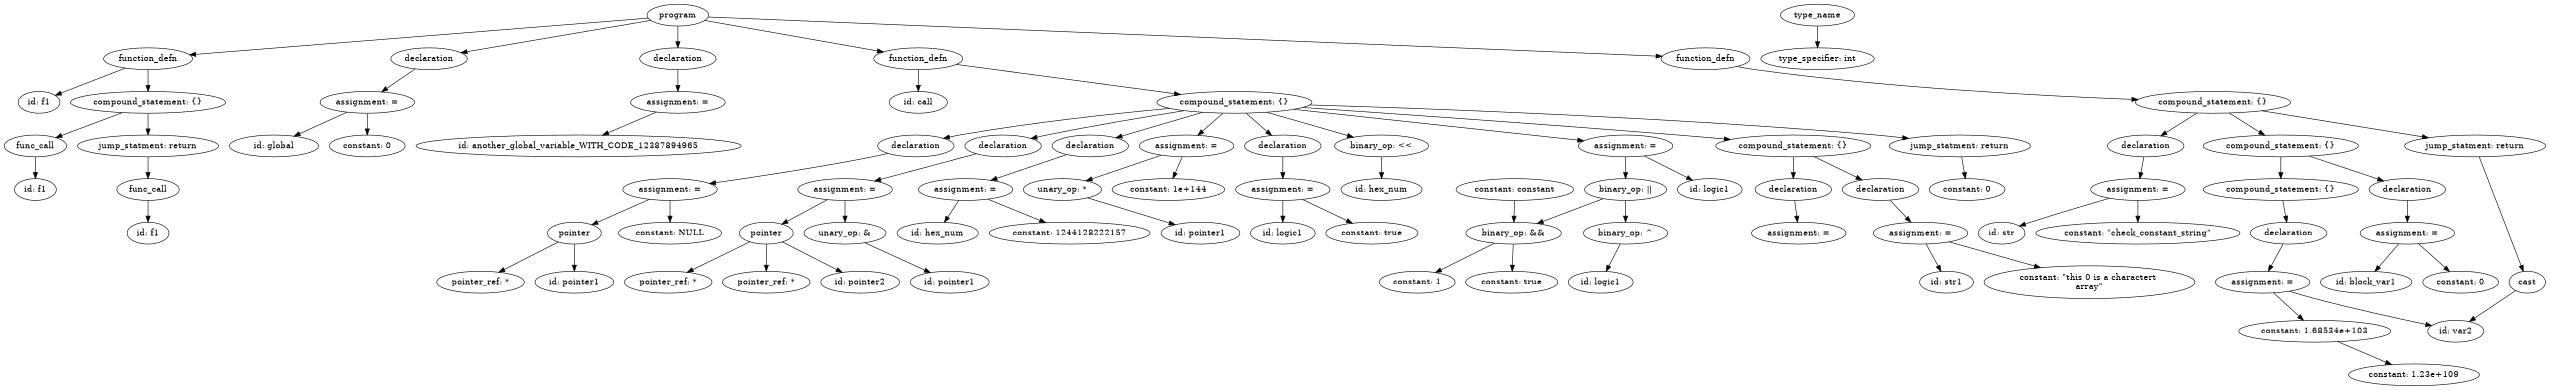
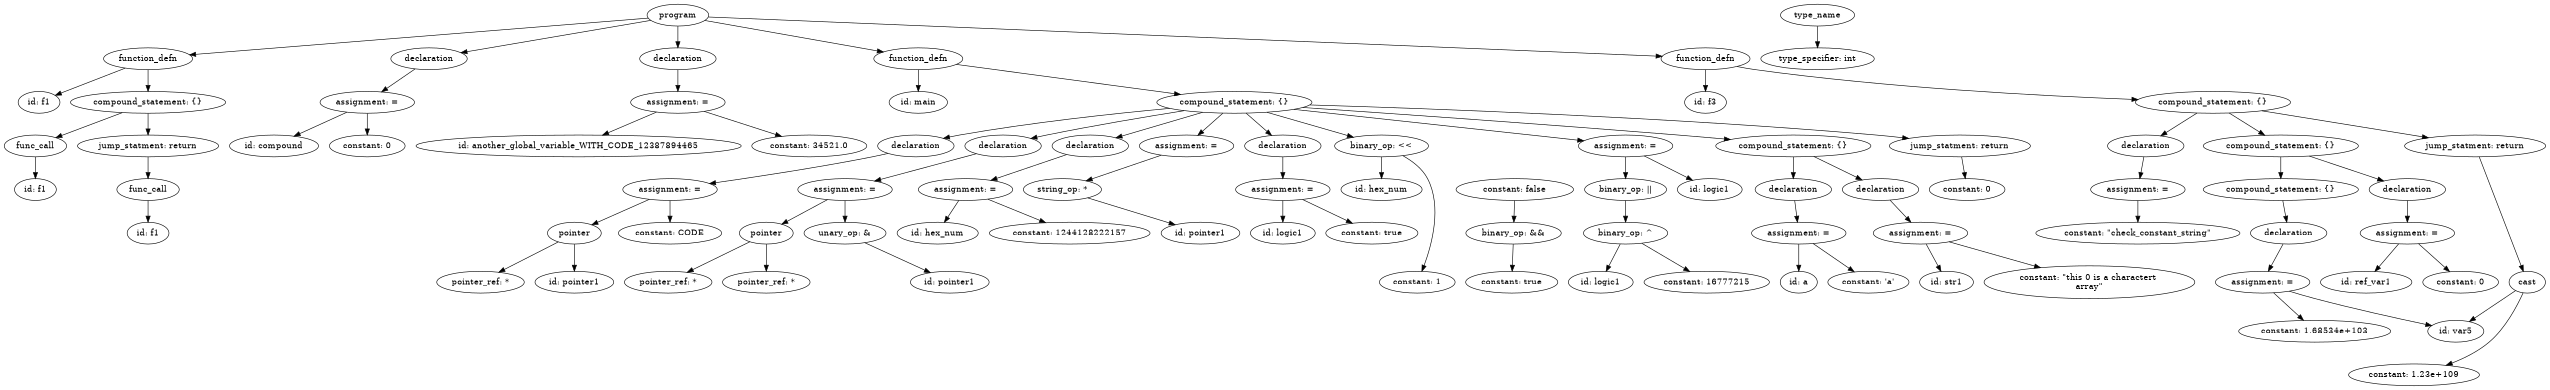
node "id: call": label "id: call" -> "id: main"
node "id: f3": added
node "id: global": label "id: global" -> "id: compound"
node "id: another_global_variable_WITH_CODE_12387894965": label "id: another_global_variable_WITH_CODE_12387894965" -> "id: another_global_variable_WITH_CODE_12387894465"
node "constant: 34521.0": added
node "unary_op: *": label "unary_op: *" -> "string_op: *"
node "constant: 1e+144": removed
node "constant: constant": label "constant: constant" -> "constant: false"
edge "binary_op: ||" -> "binary_op: &&": removed
node "constant: NULL": label "constant: NULL" -> "constant: CODE"
node "id: str": removed
edge "binary_op: &&" -> "constant: 1": now "binary_op: <<" -> "constant: 1"
node "id: pointer2": removed
node "constant: 16777215": added
node "id: a": added
node "constant: 'a'": added
node "id: block_var1": label "id: block_var1" -> "id: ref_var1"
node "id: var2": label "id: var2" -> "id: var5"
edge "constant: 1.68534e+103" -> "constant: 1.23e+109": now "cast" -> "constant: 1.23e+109"
